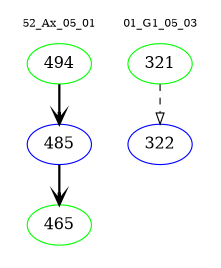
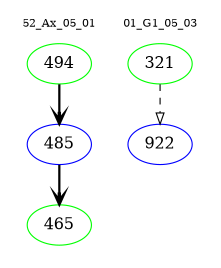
node "322": label "322" -> "922"
